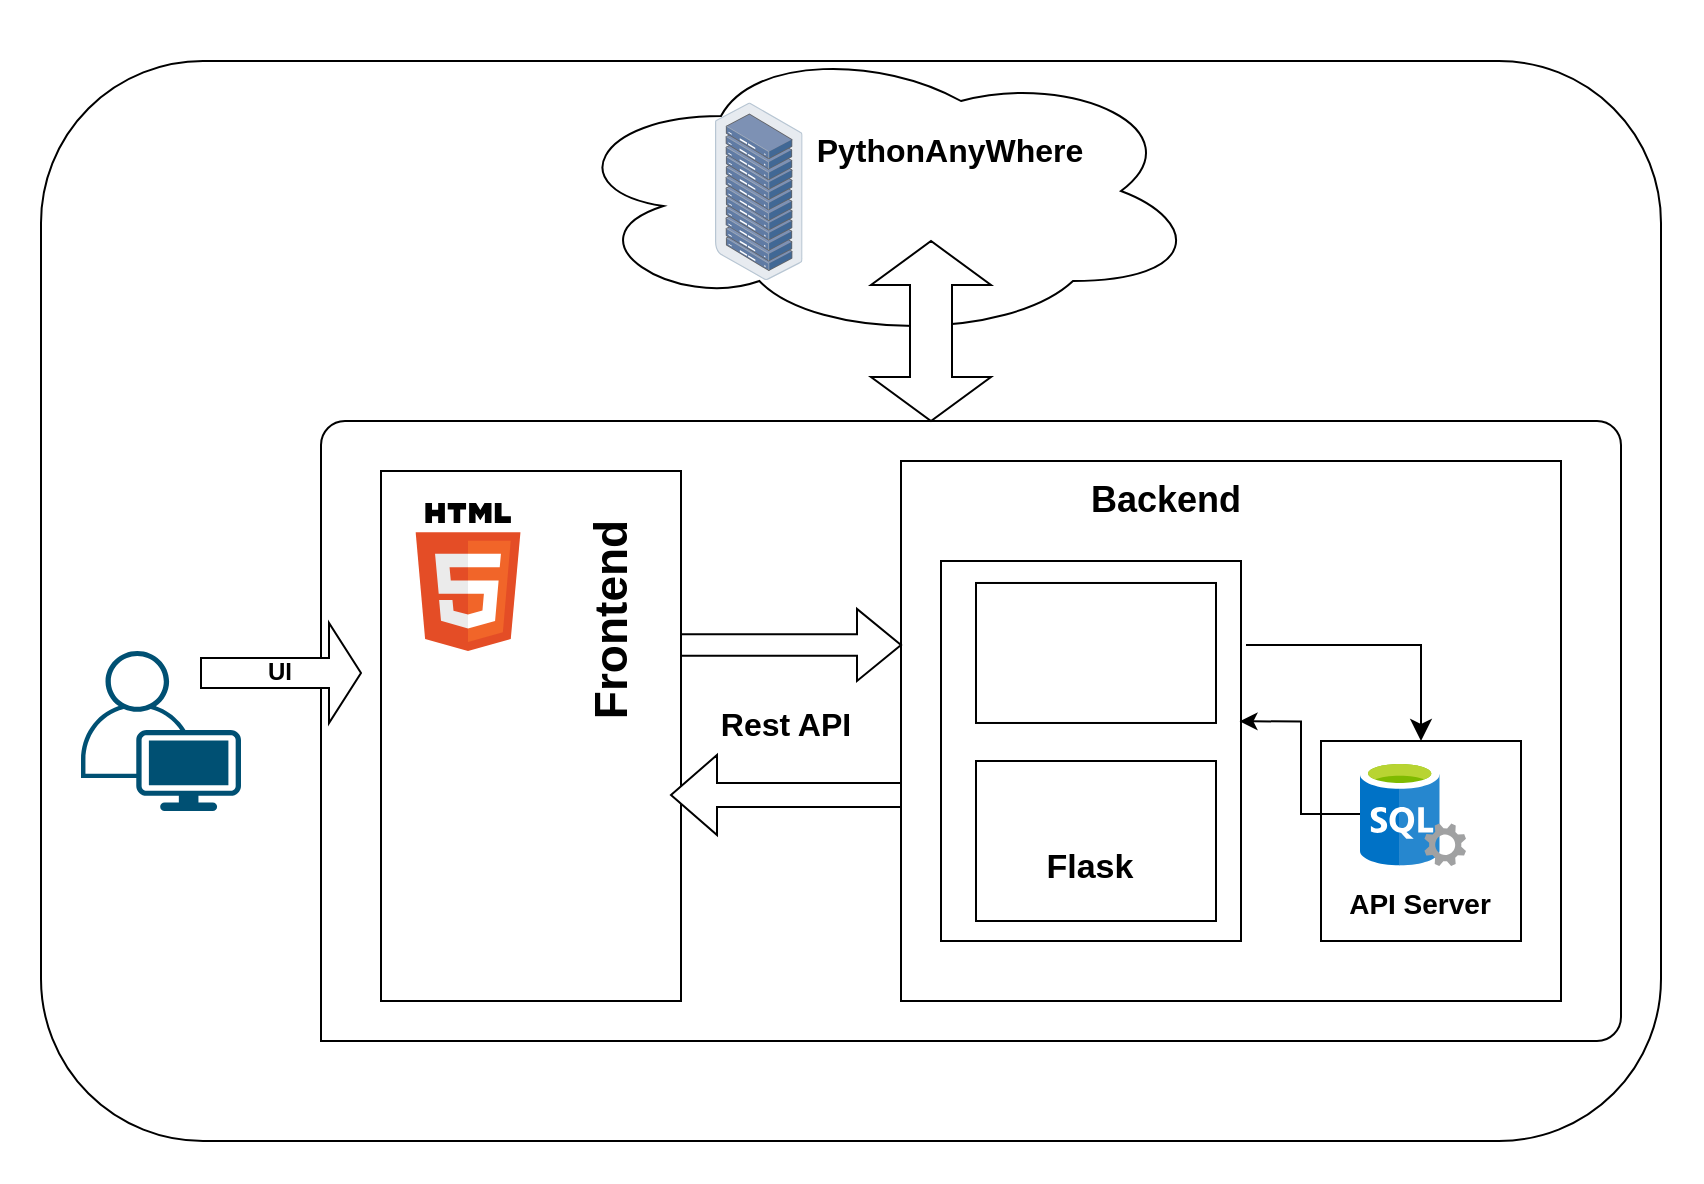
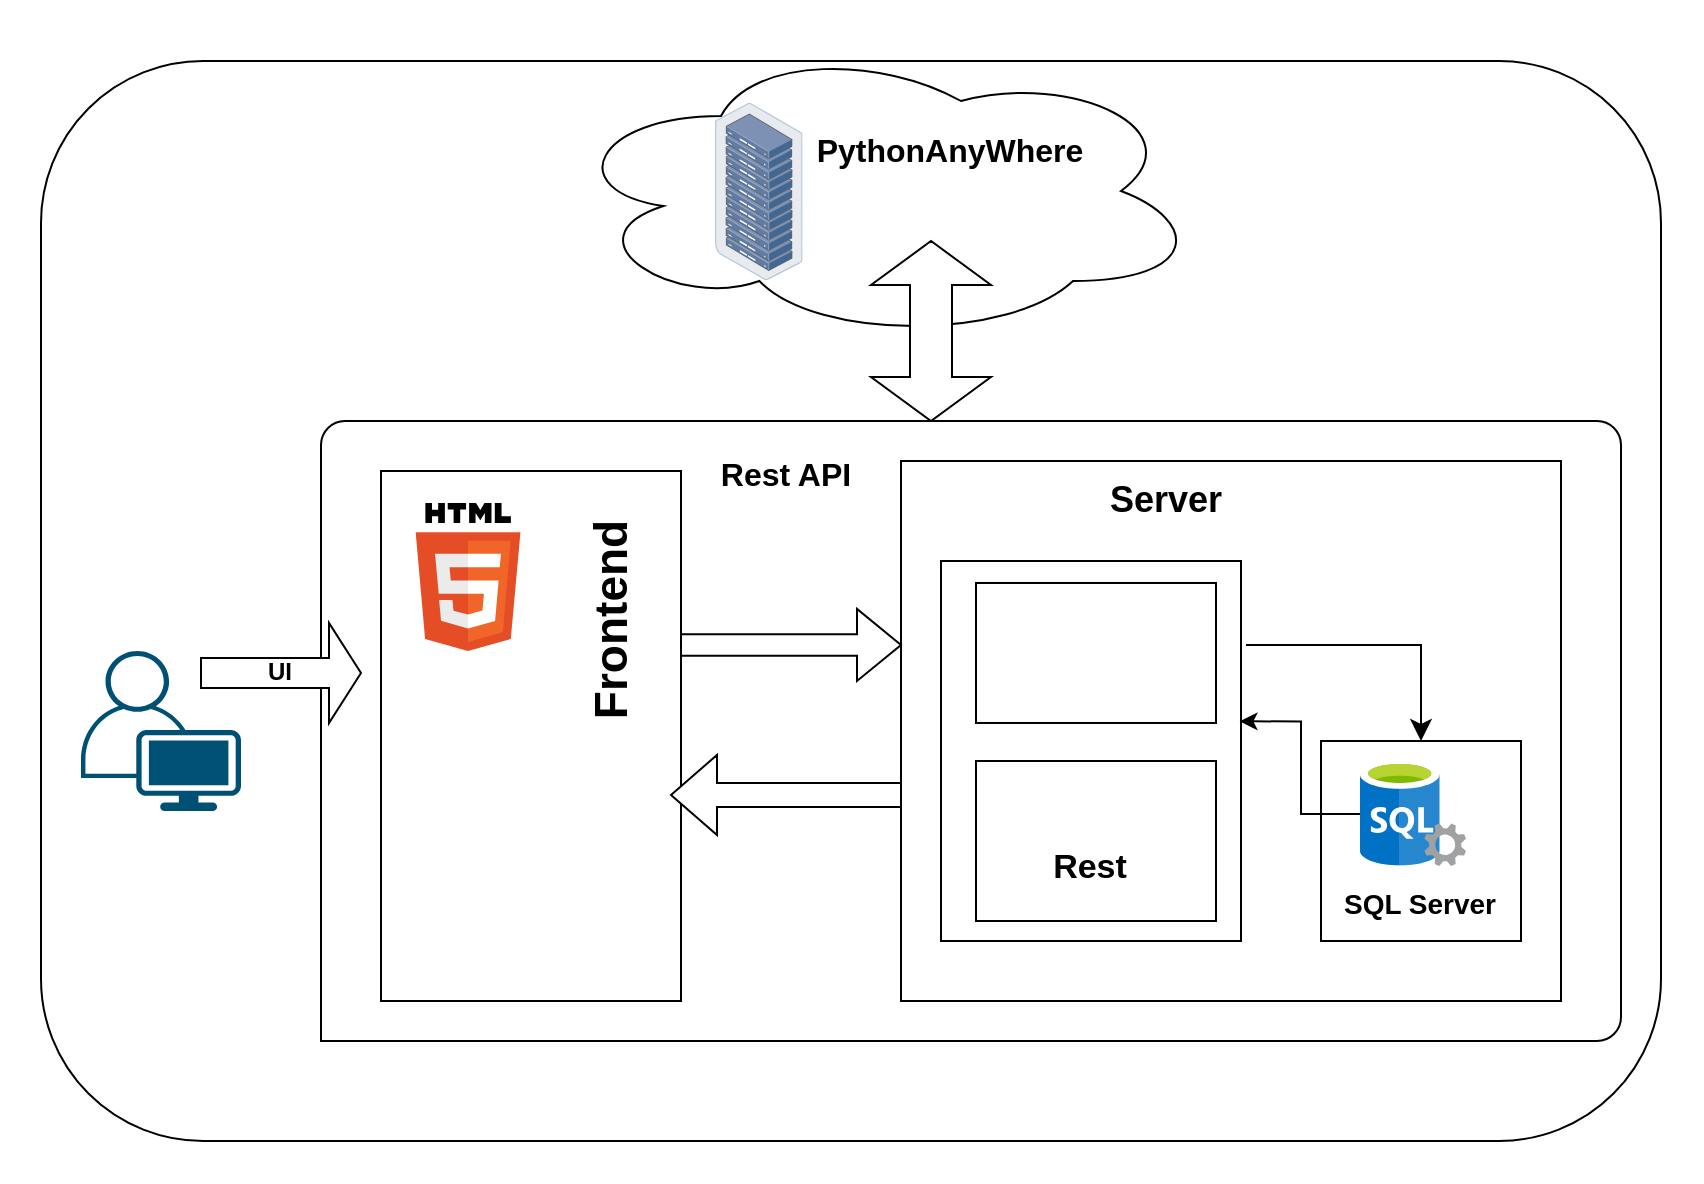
node "Backend": label "Backend" -> "Server"
node "Rest API": moved (786, 725) -> (786, 475)
node "Flask": label "Flask" -> "Rest"
node "API Server": label "API Server" -> "SQL Server"
